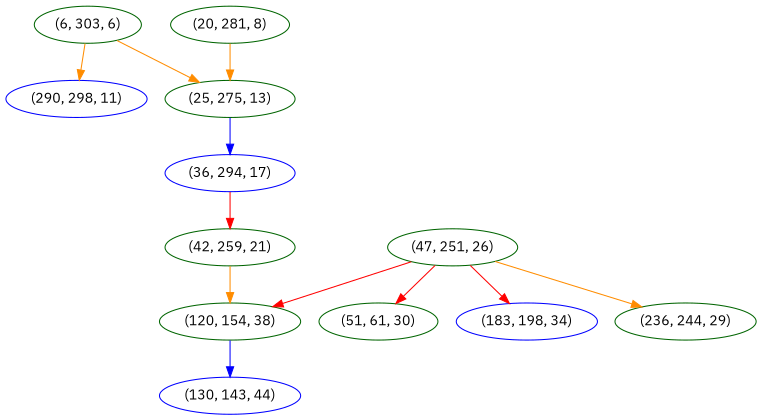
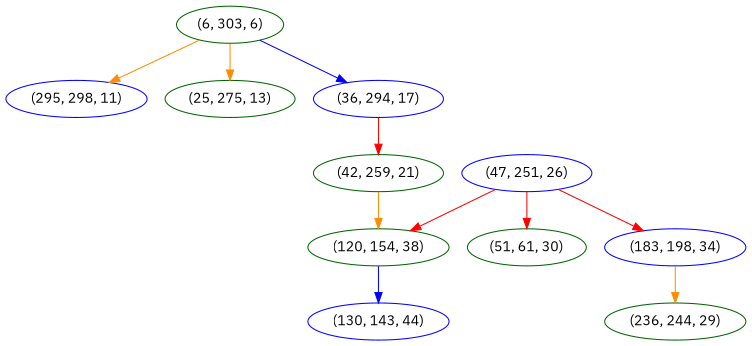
node "(20, 281, 8)": removed
node "(290, 298, 11)": label "(290, 298, 11)" -> "(295, 298, 11)"
edge "(25, 275, 13)" -> "(36, 294, 17)": now "(6, 303, 6)" -> "(36, 294, 17)"
node "(47, 251, 26)": color darkgreen -> blue
edge "(47, 251, 26)" -> "(236, 244, 29)": now "(183, 198, 34)" -> "(236, 244, 29)"
